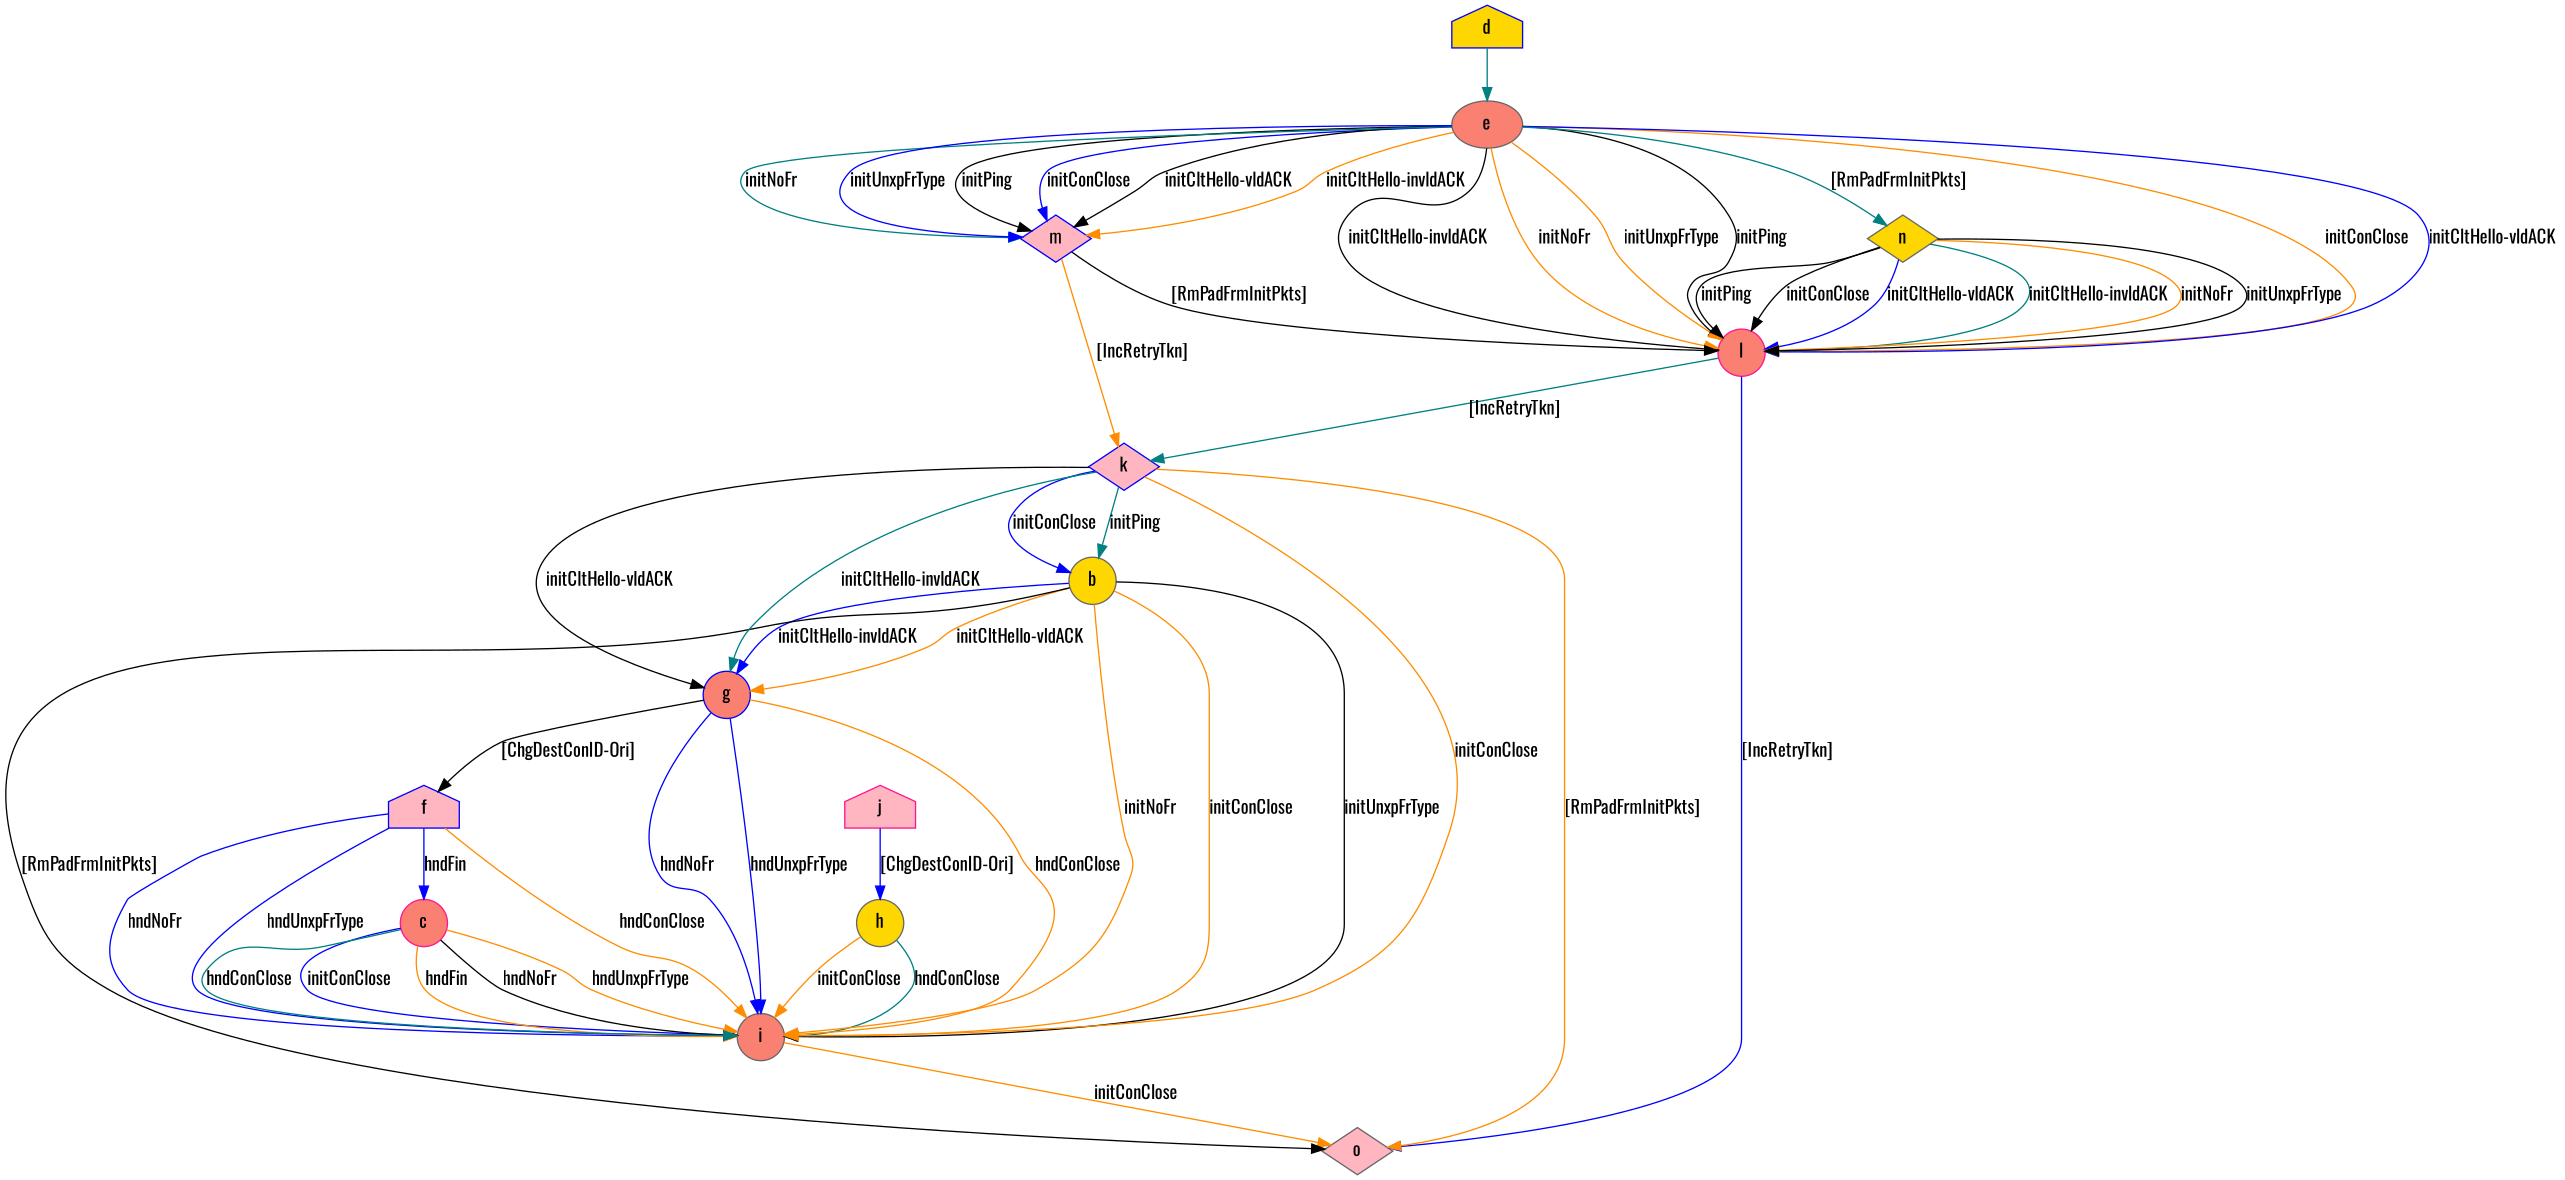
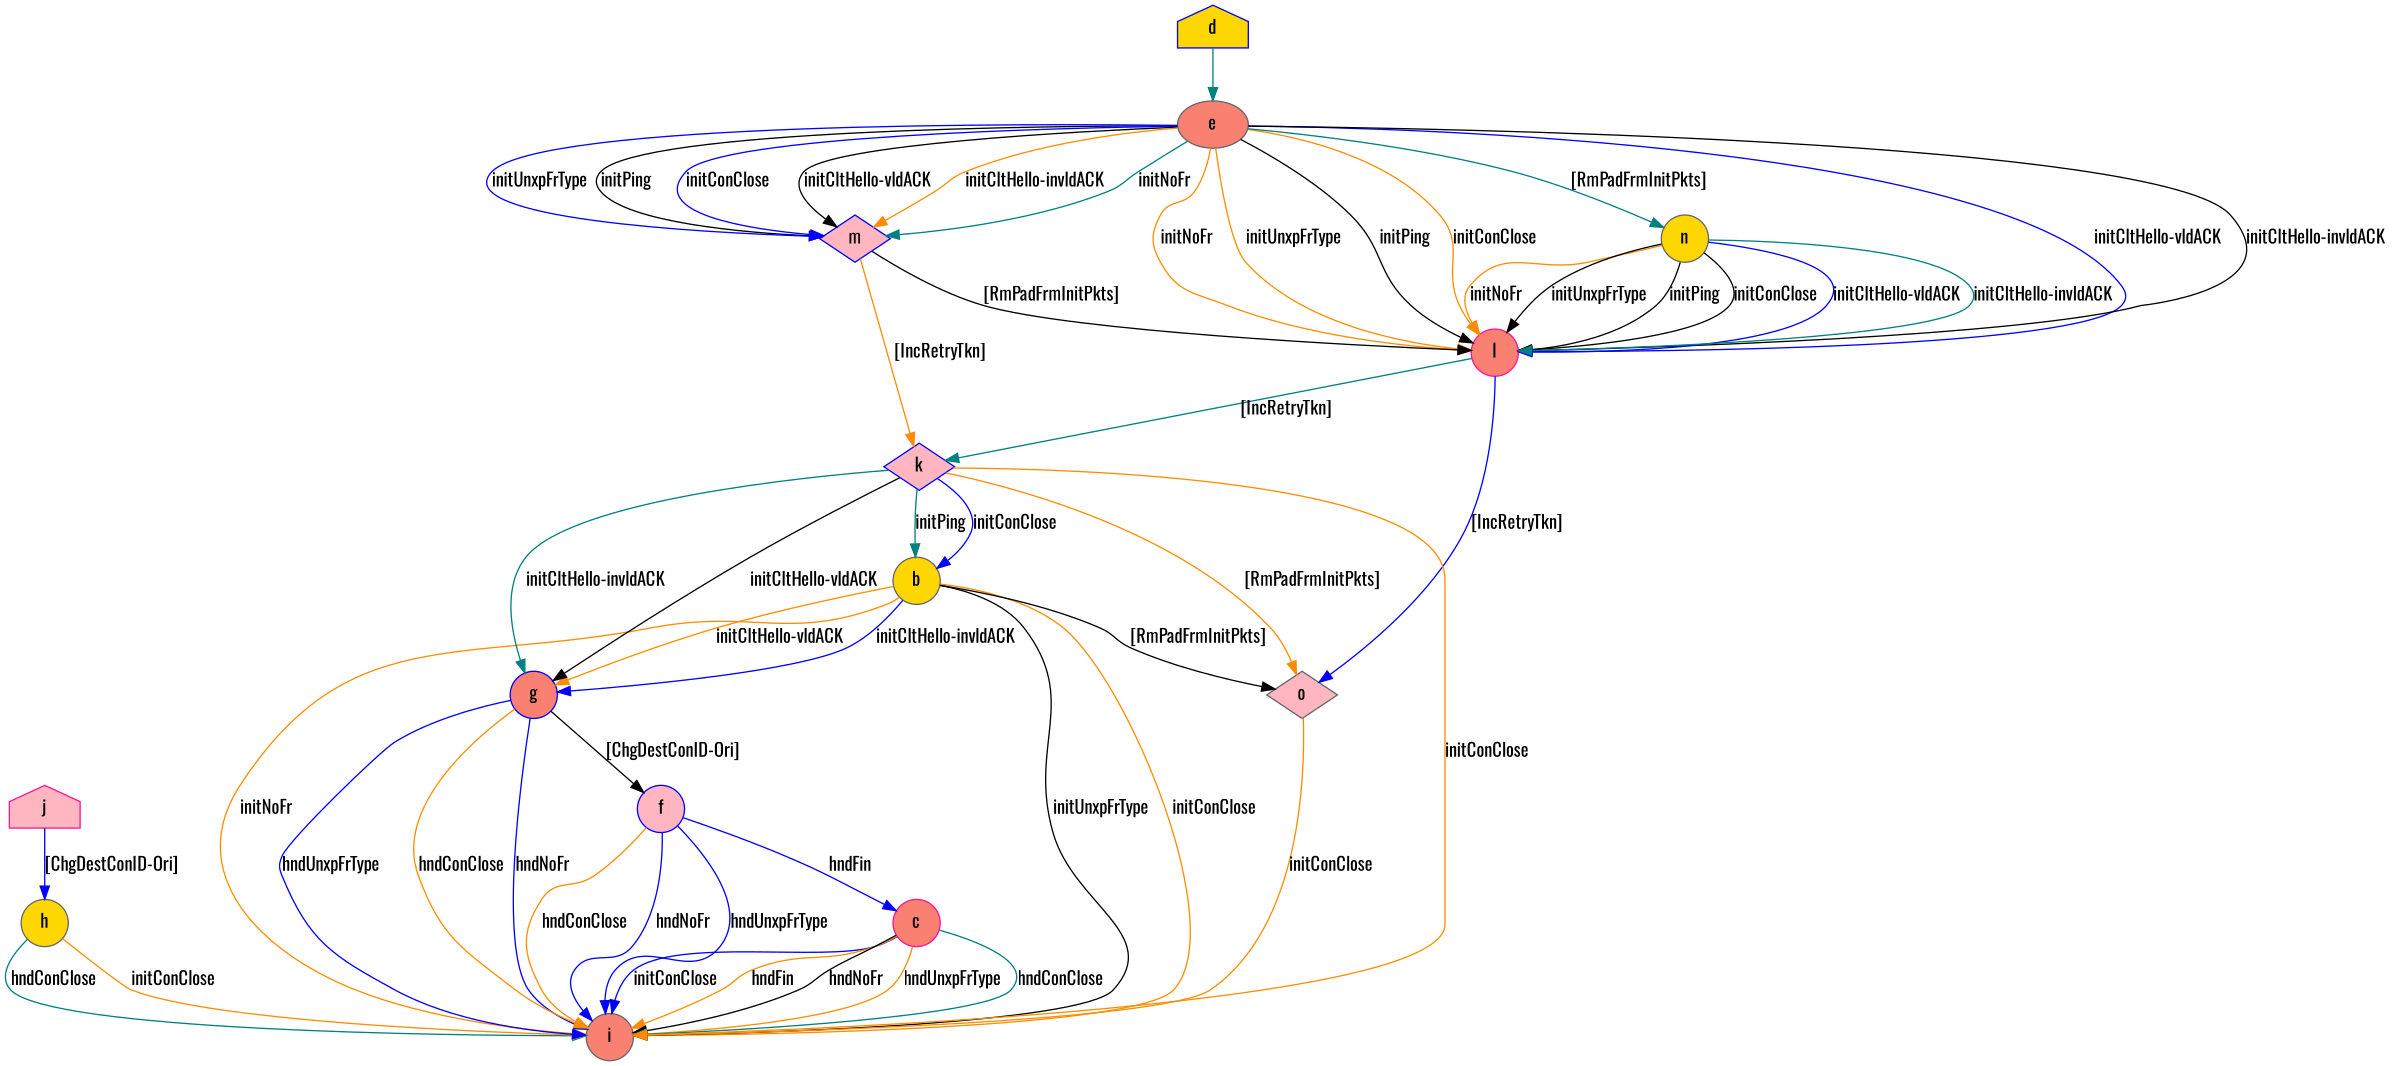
node "n": shape diamond -> circle
node "f": shape house -> circle
edge "i" -> "o": reversed
